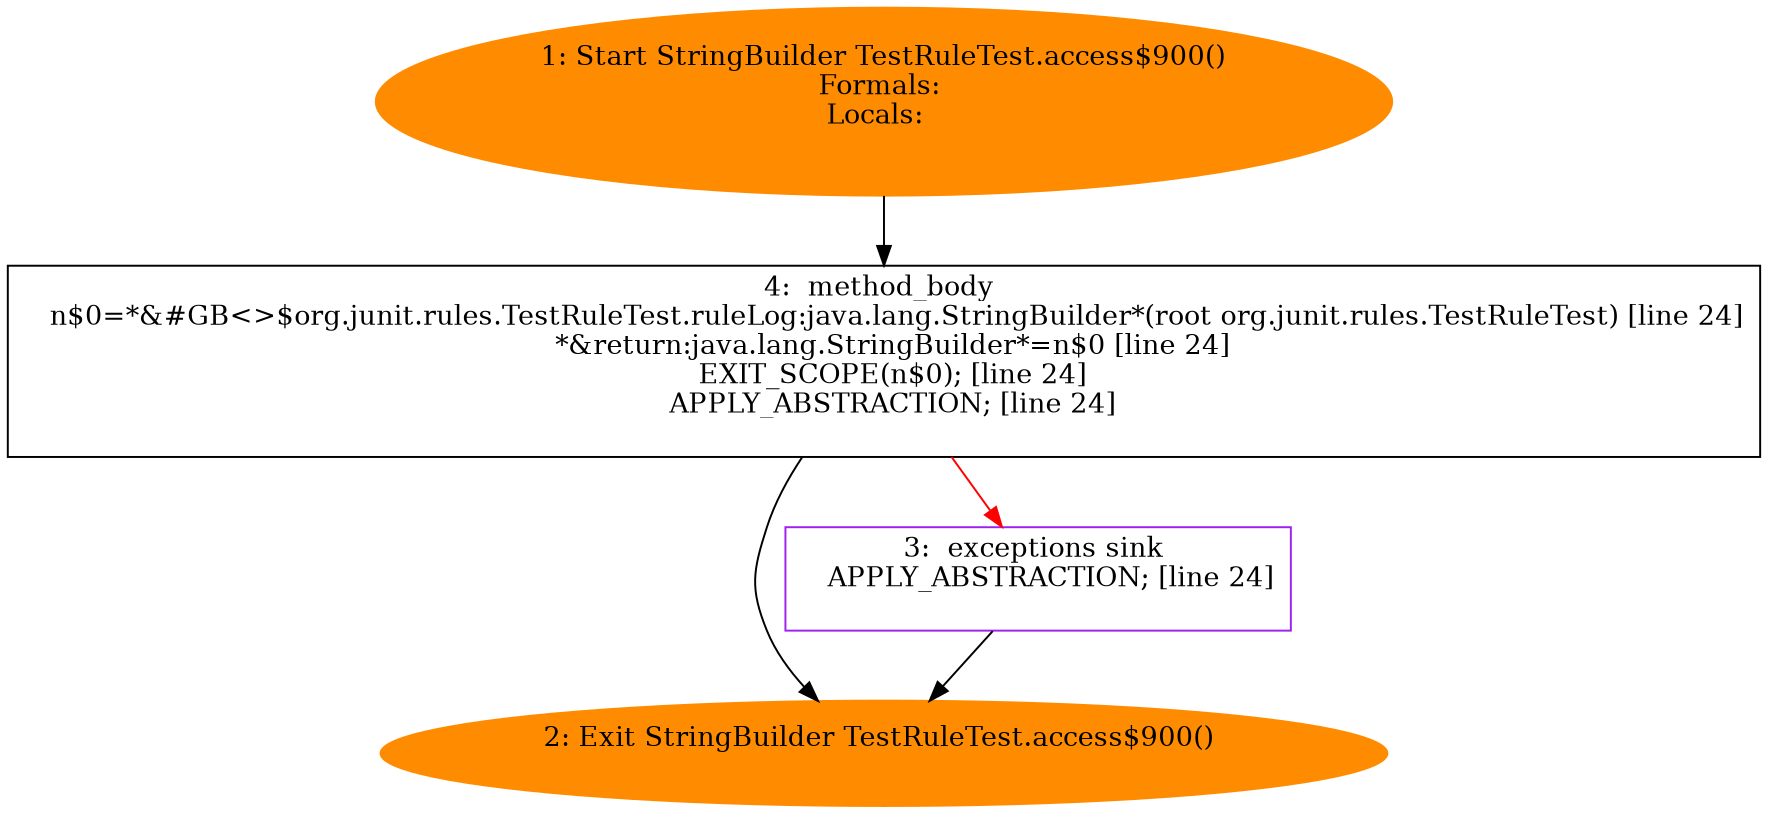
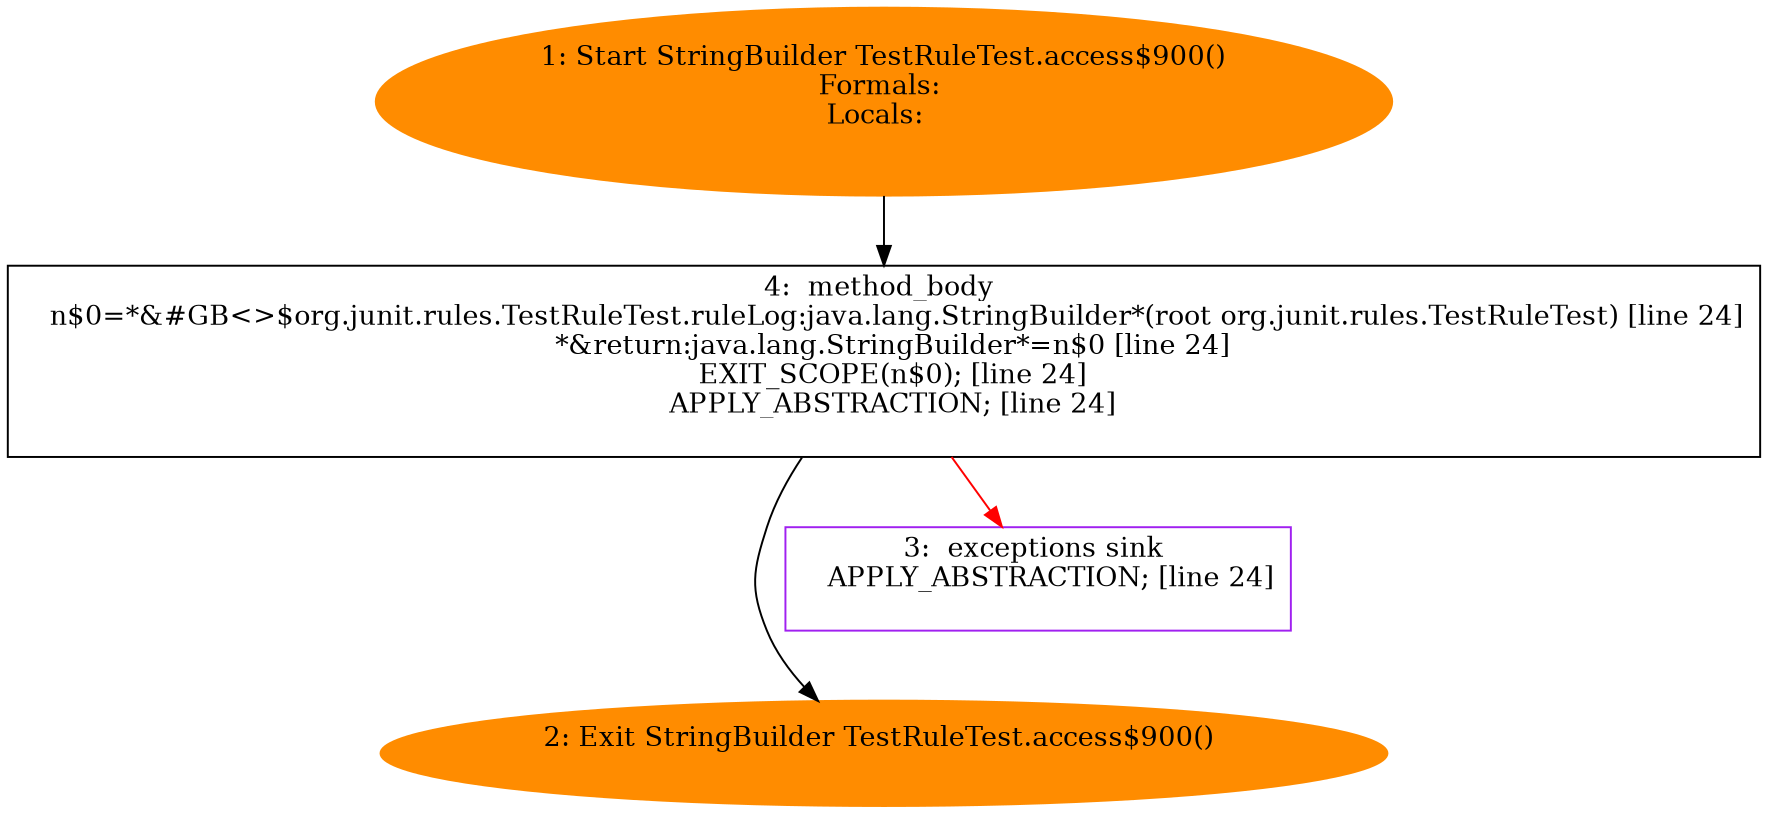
edge "3:  exceptions sink APPLY_ABSTRACTION; [line 24]" -> "2: Exit StringBuilder TestRuleTest.access$900()": removed
